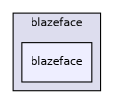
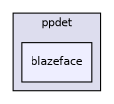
cluster "blazeface": label "blazeface" -> "ppdet"
